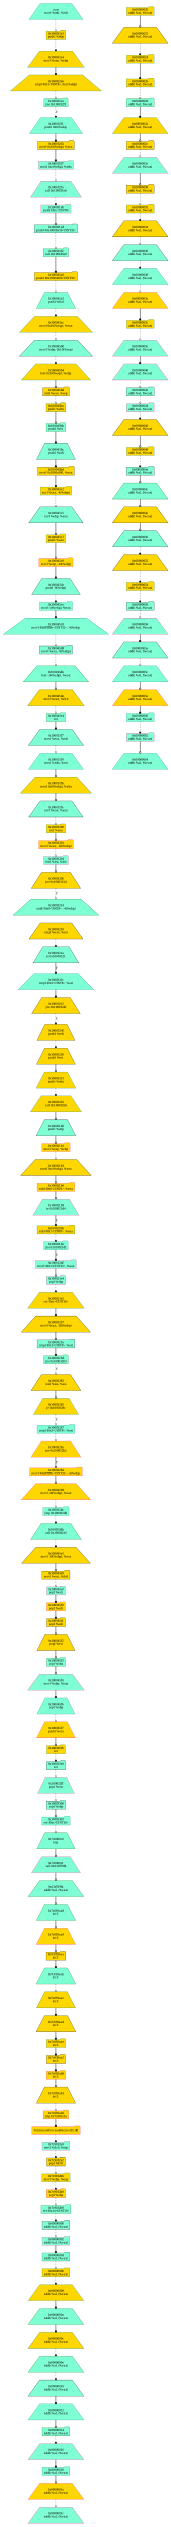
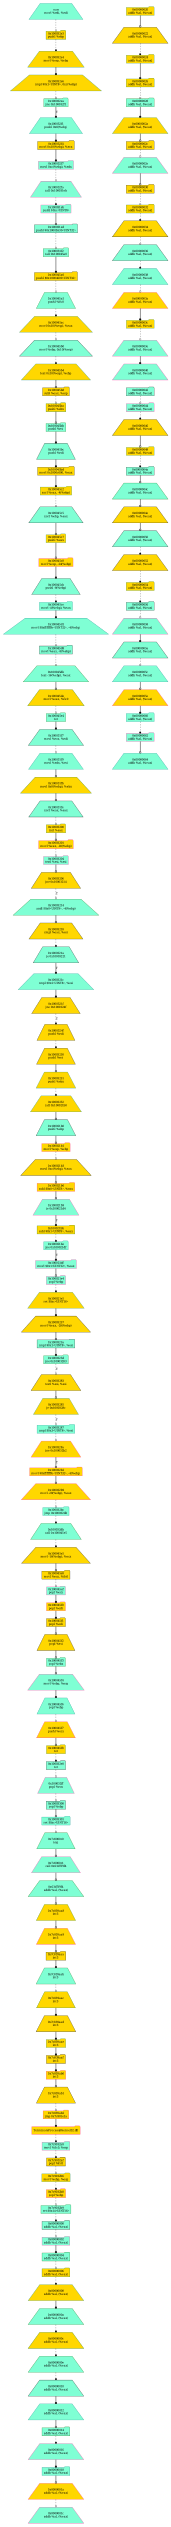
edge "0x100032ea jne 0x100032f1" -> "0x100032f1 pushl 0x8(%ebp)": style dashed -> bold
edge "0x00000040 addb %al, (%eax)" -> "0x00000042 addb %al, (%eax)": removed
edge "0x10003214 andl $0x0<UINT8>, -4(%ebp)" -> "0x10003218 cmpl %eax, %esi": added
node "0x7c839aa8 int3": fillcolor aquamarine -> gold
edge "0x0000000a addb %al, (%eax)" -> "0x0000000c addb %al, (%eax)": style bold -> dashed
